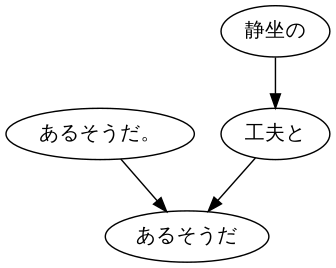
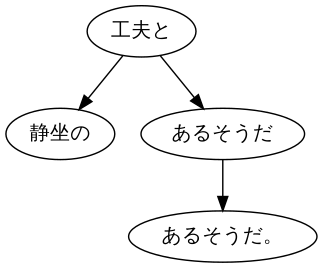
edge "静坐の" -> "工夫と": reversed
edge "あるそうだ。" -> "あるそうだ": reversed
